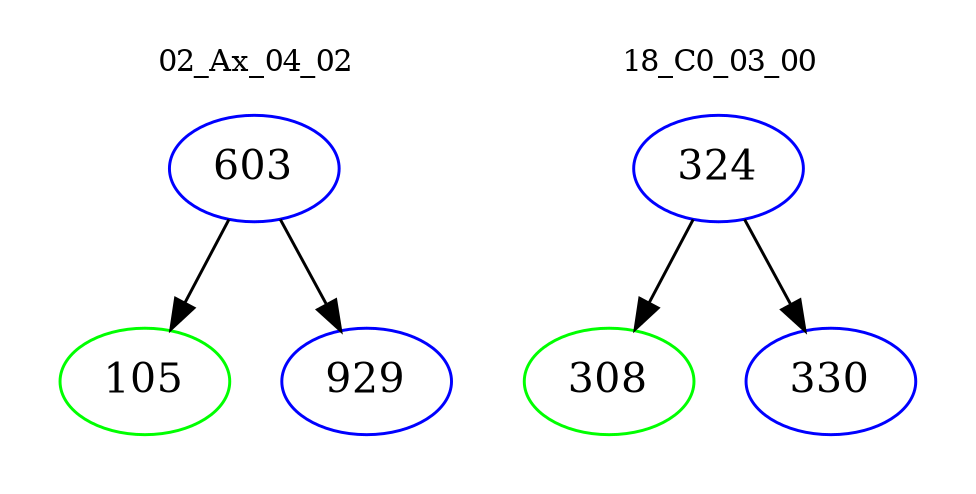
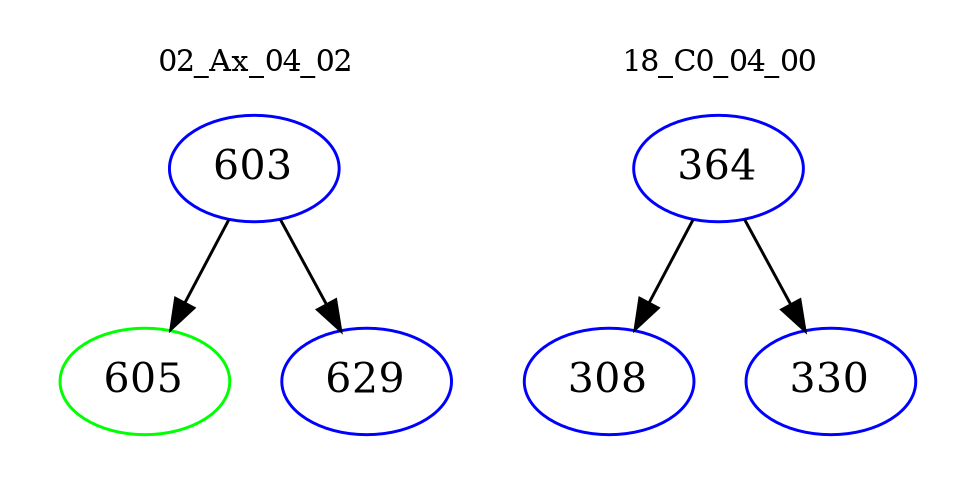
cluster "18_C0_03_00": label "18_C0_03_00" -> "18_C0_04_00"
node "324": label "324" -> "364"
node "105": label "105" -> "605"
node "929": label "929" -> "629"
node "308": color green -> blue
